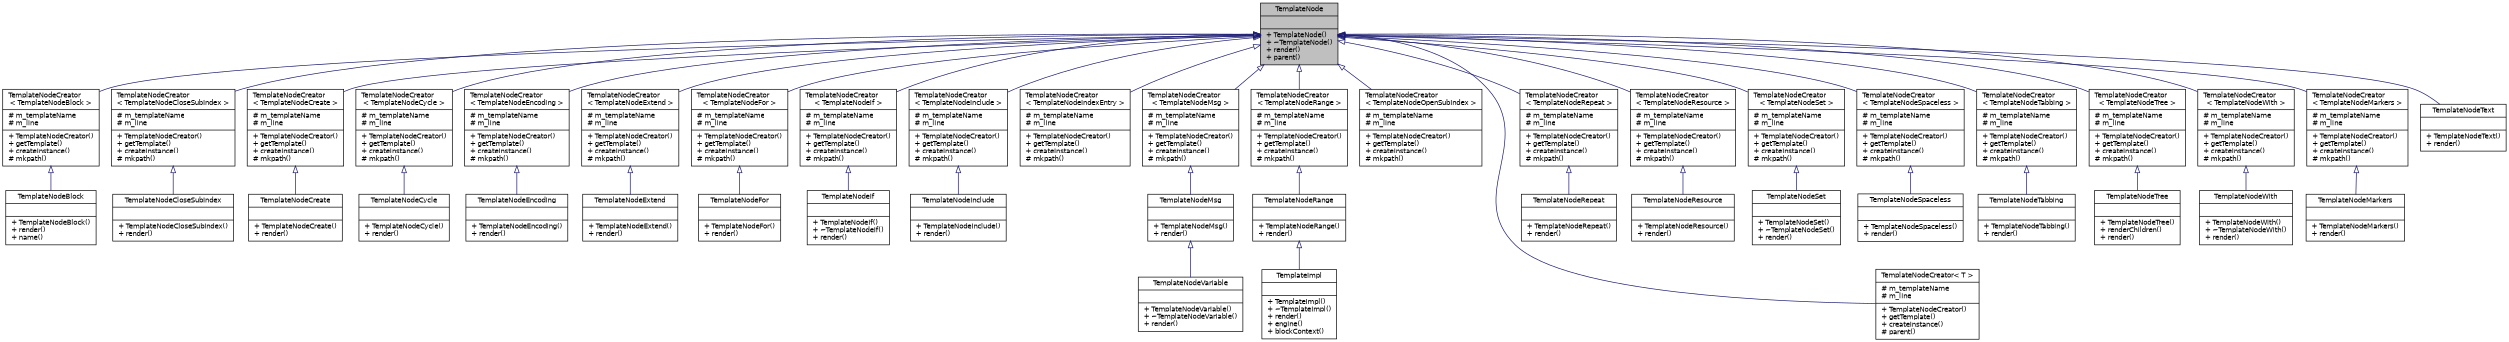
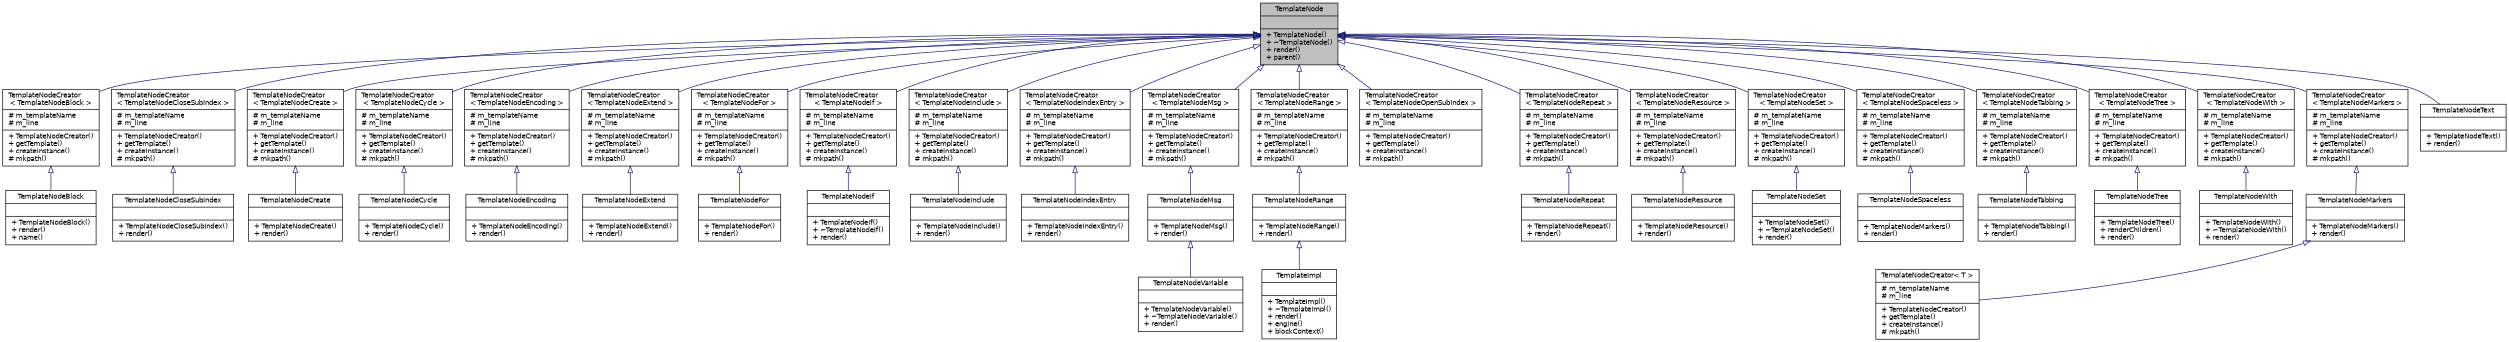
node "TemplateNodeIndexEntry": added
node "TemplateNodeSpaceless": text "+ TemplateNodeSpaceless()" -> "+ TemplateNodeMarkers()"
edge "TemplateNodeCreator< T >" -> "TemplateNode": now "TemplateNodeCreator< T >" -> "TemplateNodeMarkers"
node "TemplateNodeCreator< T >": text "# parent()" -> "# mkpath()"
